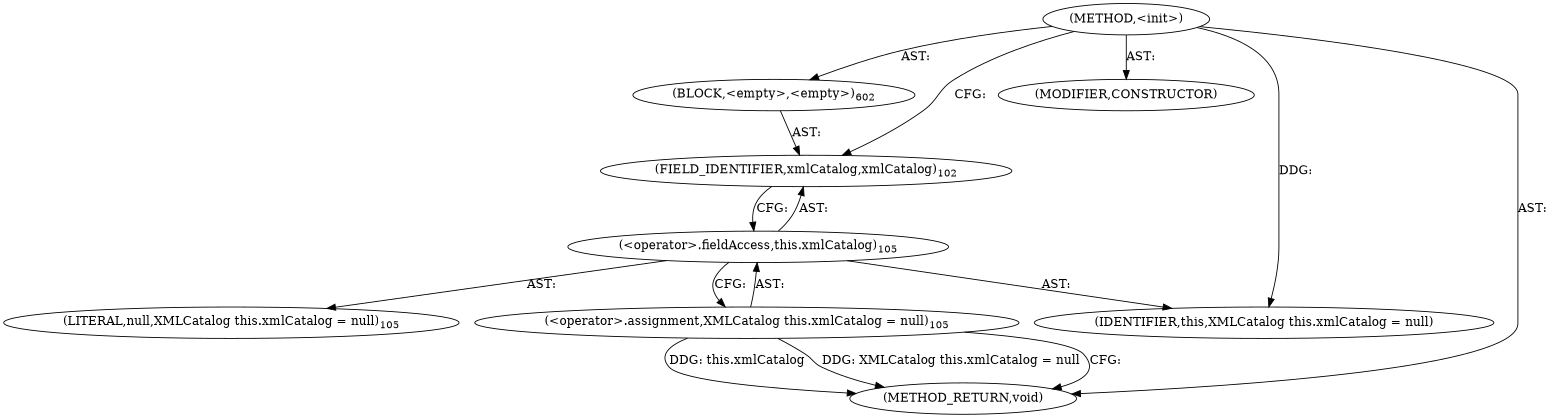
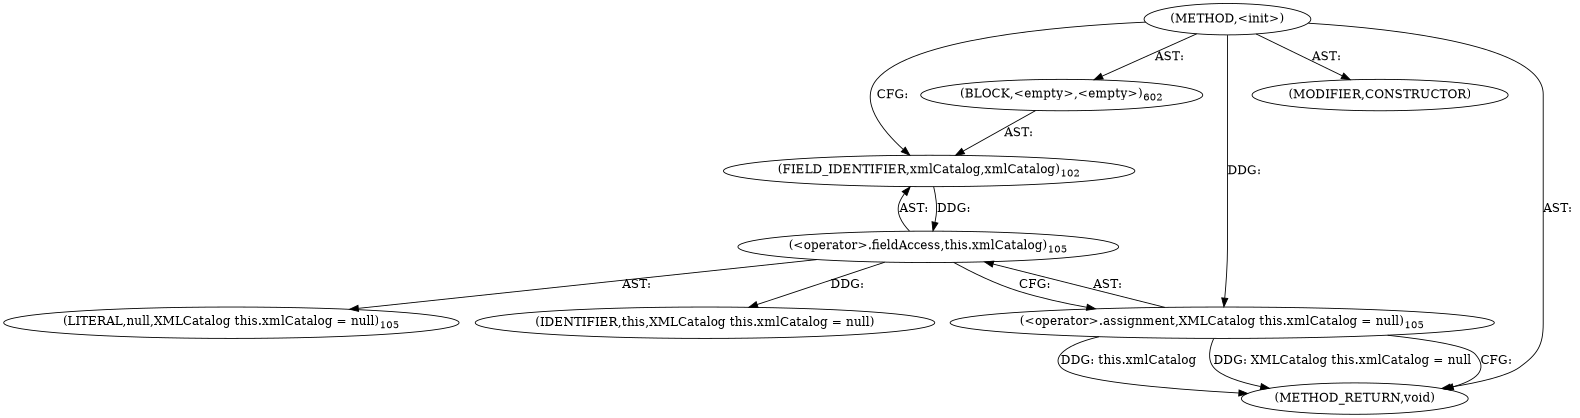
edge "(METHOD,<init>)" -> "(IDENTIFIER,this,XMLCatalog this.xmlCatalog = null)": now "(METHOD,<init>)" -> "(<operator>.assignment,XMLCatalog this.xmlCatalog = null)"
edge "(FIELD_IDENTIFIER,xmlCatalog,xmlCatalog)" -> "(<operator>.fieldAccess,this.xmlCatalog)": label "CFG: " -> "DDG: "
edge "(<operator>.fieldAccess,this.xmlCatalog)" -> "(IDENTIFIER,this,XMLCatalog this.xmlCatalog = null)": label "AST: " -> "DDG: "
